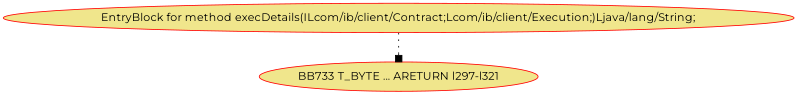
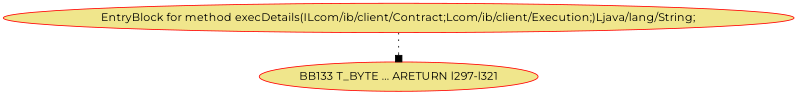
node "BB733 T_BYTE ... ARETURN l297-l321": label "BB733 T_BYTE ... ARETURN l297-l321" -> "BB133 T_BYTE ... ARETURN l297-l321"
